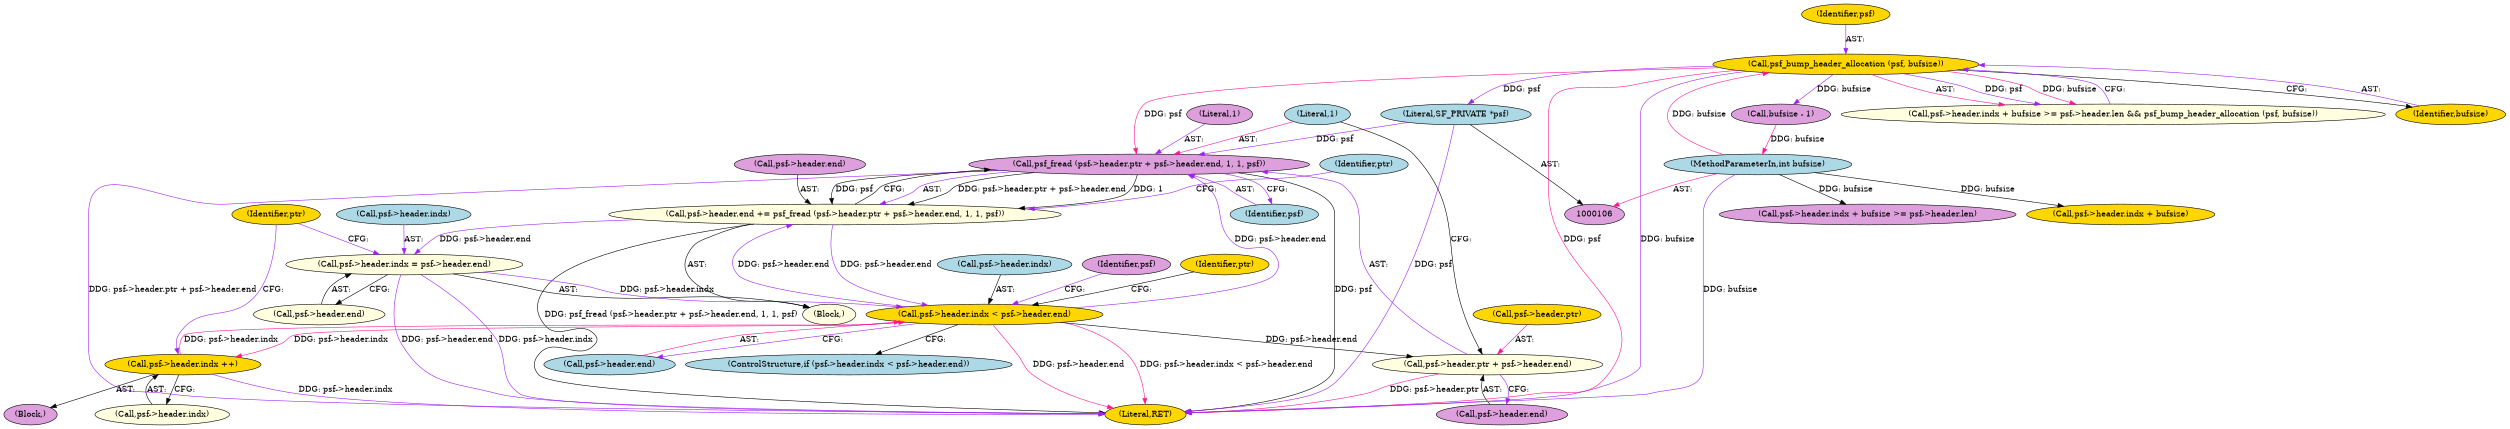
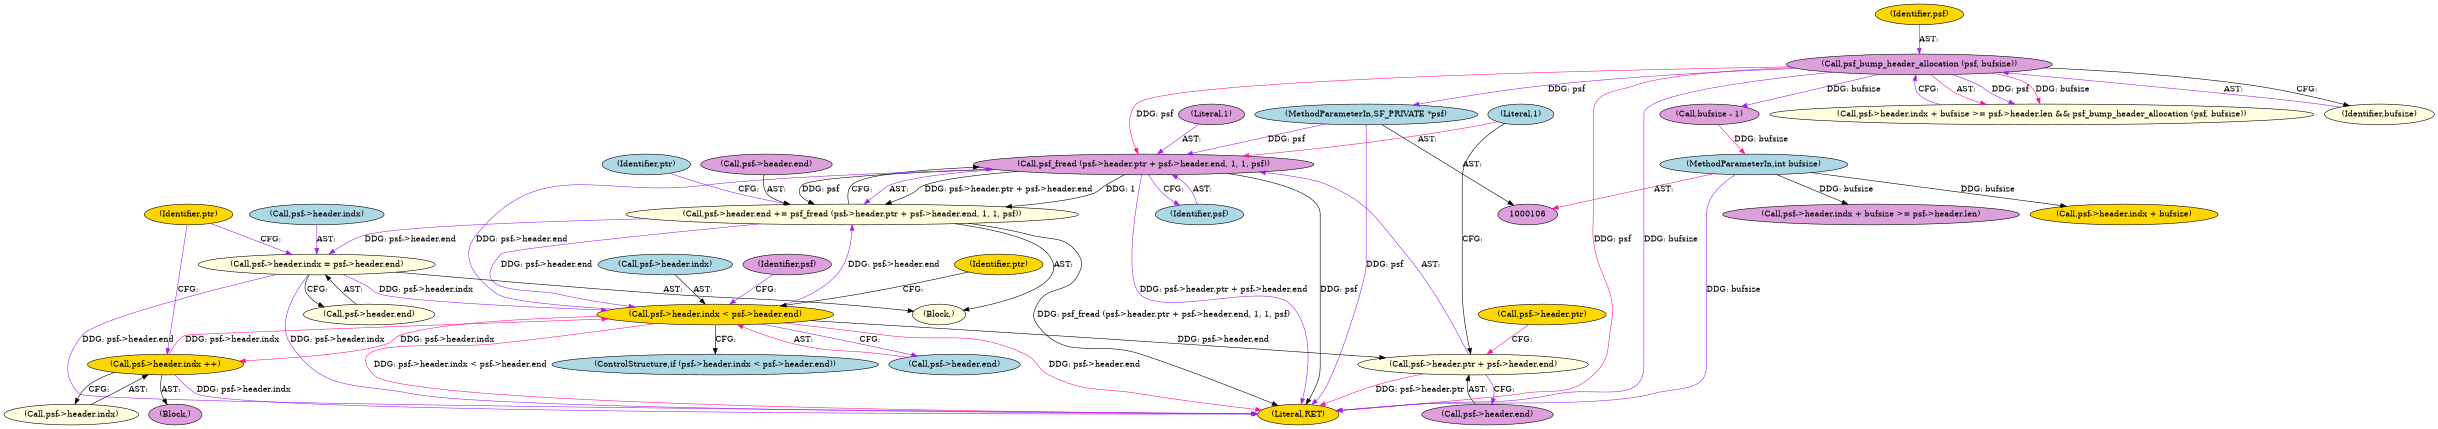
node "(Call,psf_bump_header_allocation (psf, bufsize))": fillcolor gold -> plum
edge "(MethodParameterIn,int bufsize)" -> "(Call,psf_bump_header_allocation (psf, bufsize))": removed, label "DDG: bufsize"
node "(Literal,SF_PRIVATE *psf)": label "(Literal,SF_PRIVATE *psf)" -> "(MethodParameterIn,SF_PRIVATE *psf)"
node "(Identifier,bufsize)": fillcolor gold -> lightyellow
edge "(Call,psf->header.ptr)" -> "(Call,psf->header.ptr + psf->header.end)": label "AST: " -> "CFG: "
